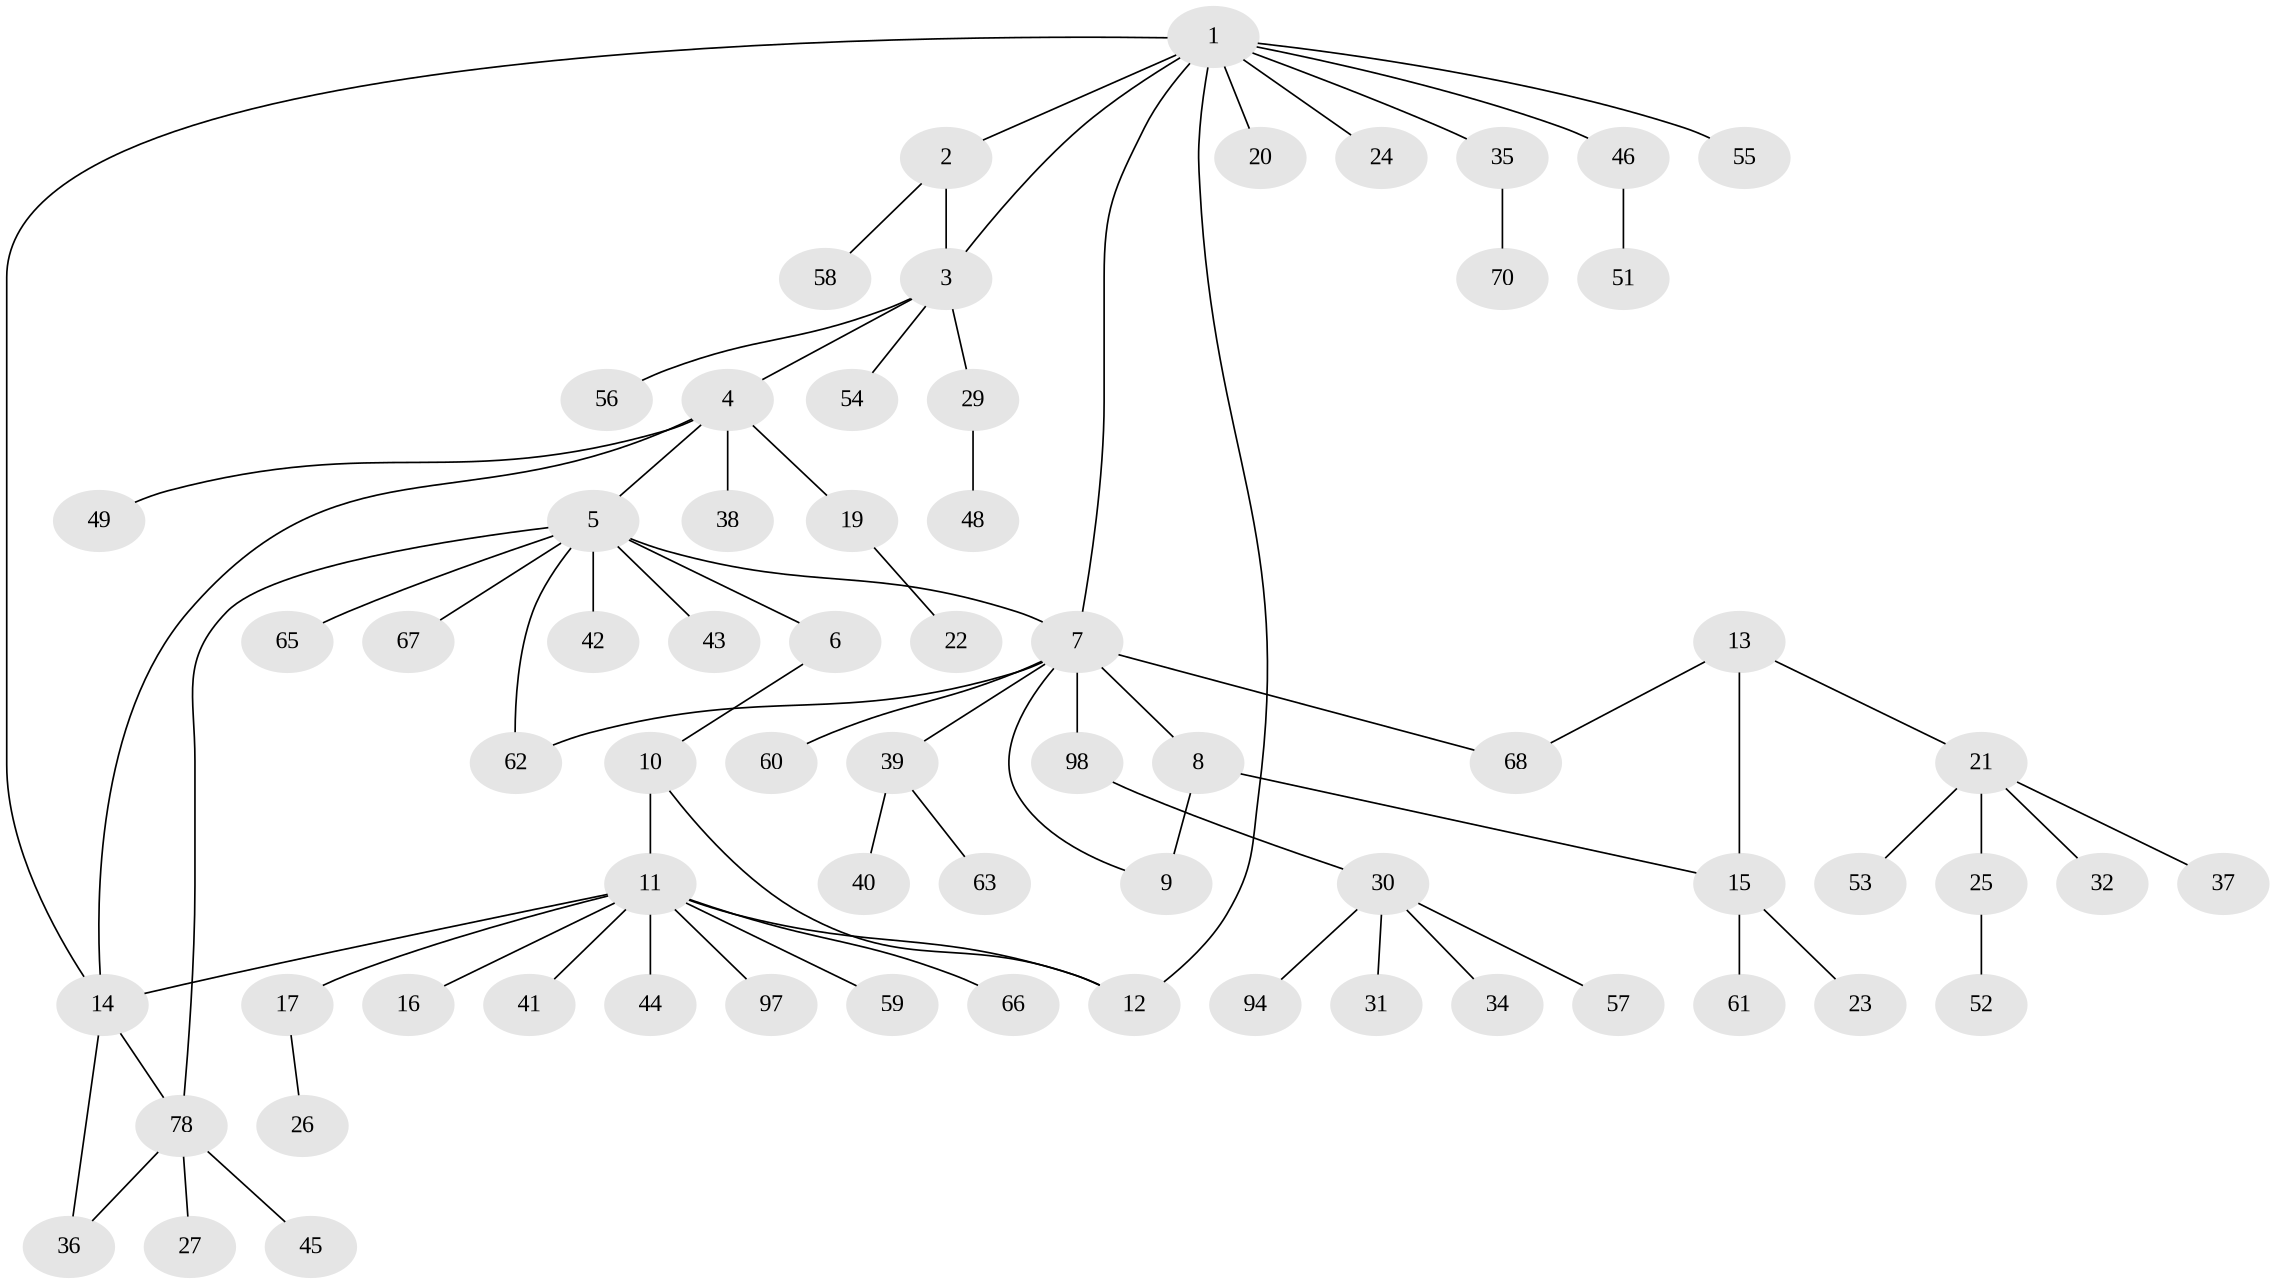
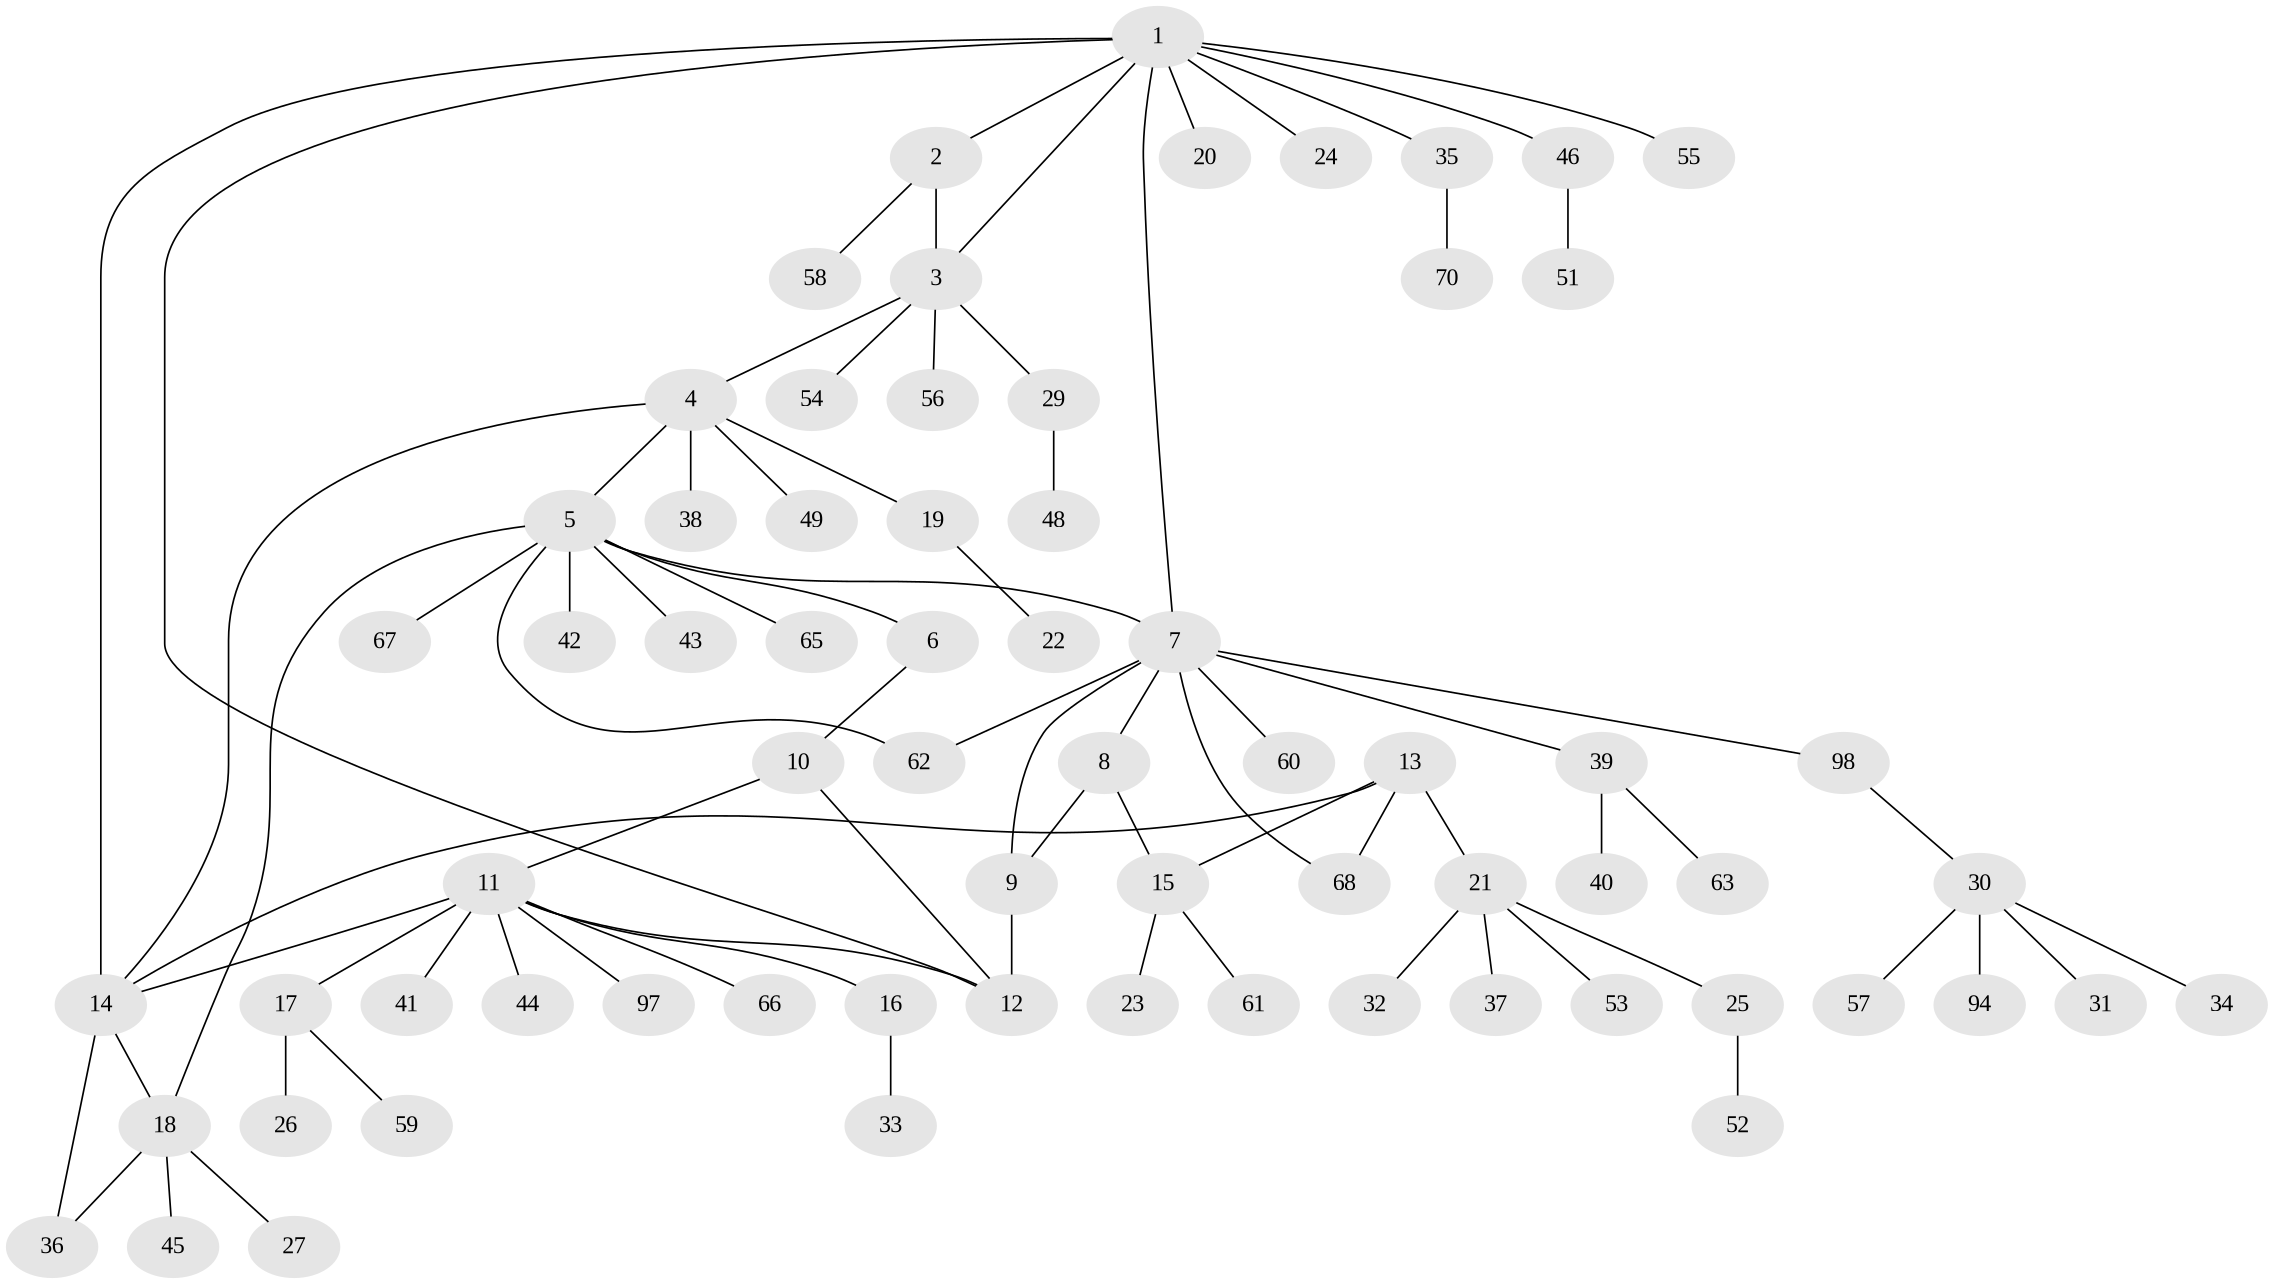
edge "13" -- "14": added
edge "11" -- "59": now "17" -- "59"
edge "9" -- "12": added
node "78": label "78" -> "18"
node "33": added
